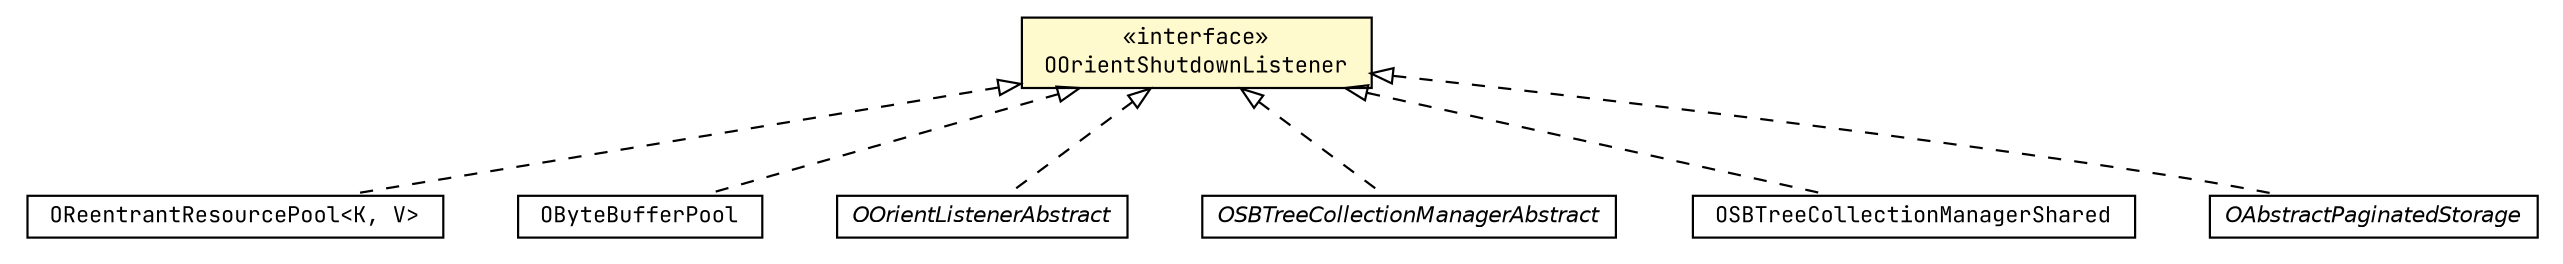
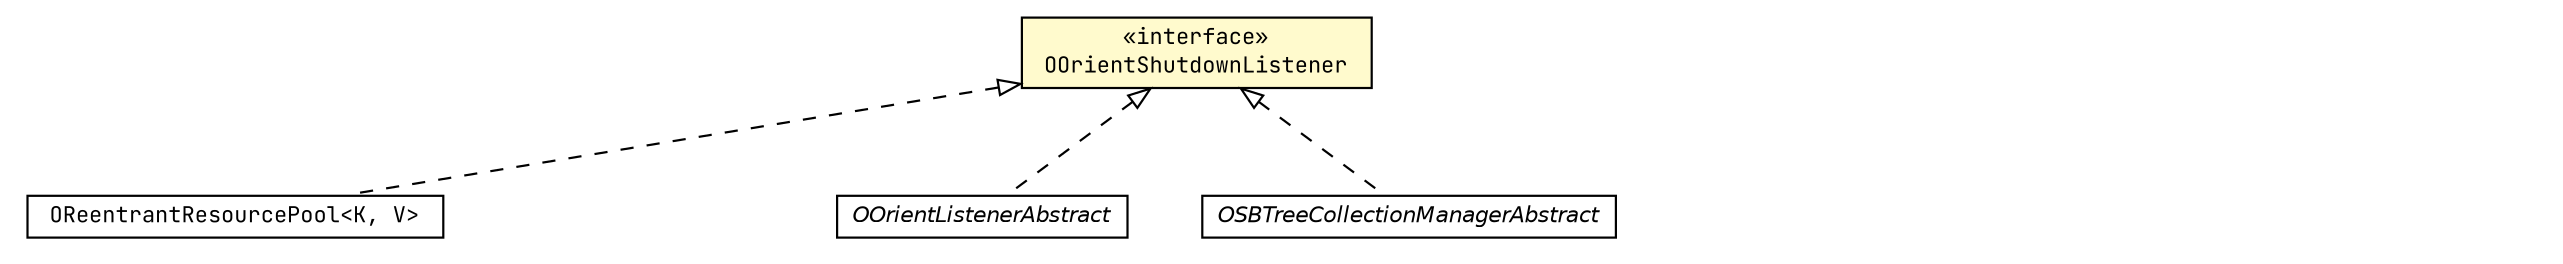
node "OByteBufferPool": removed
node "OSBTreeCollectionManagerShared": removed
node "OAbstractPaginatedStorage": removed
